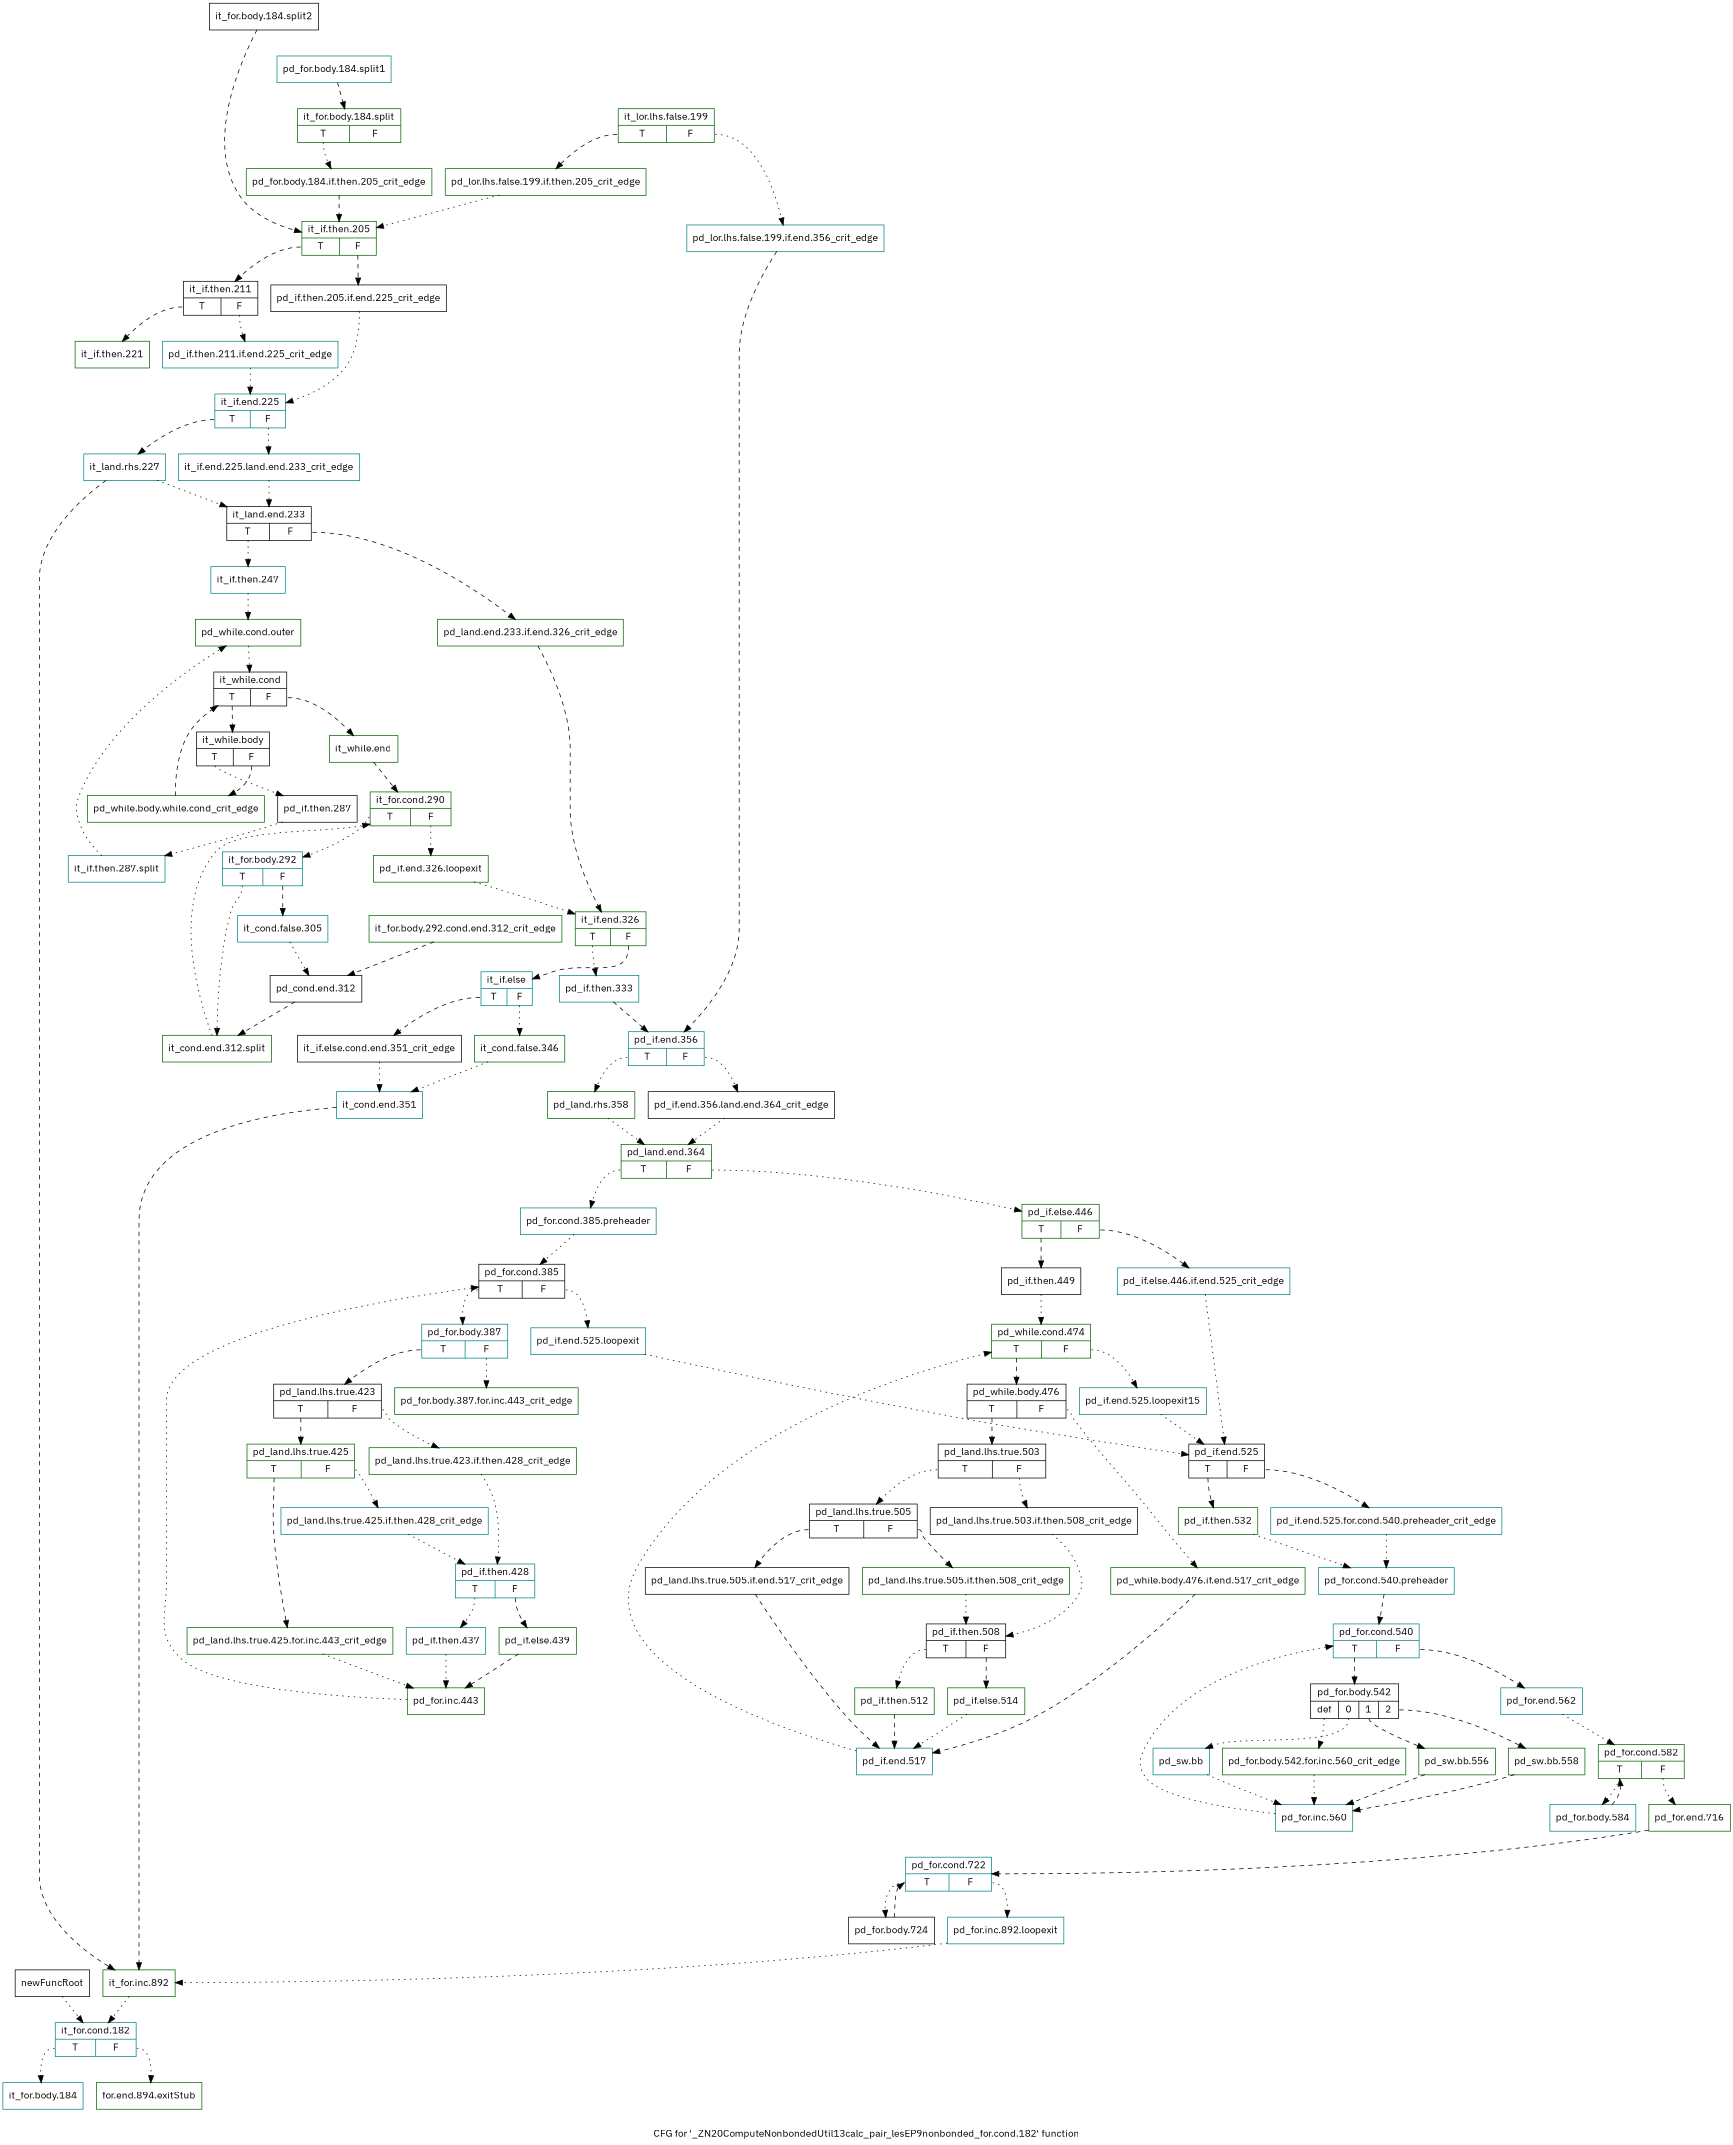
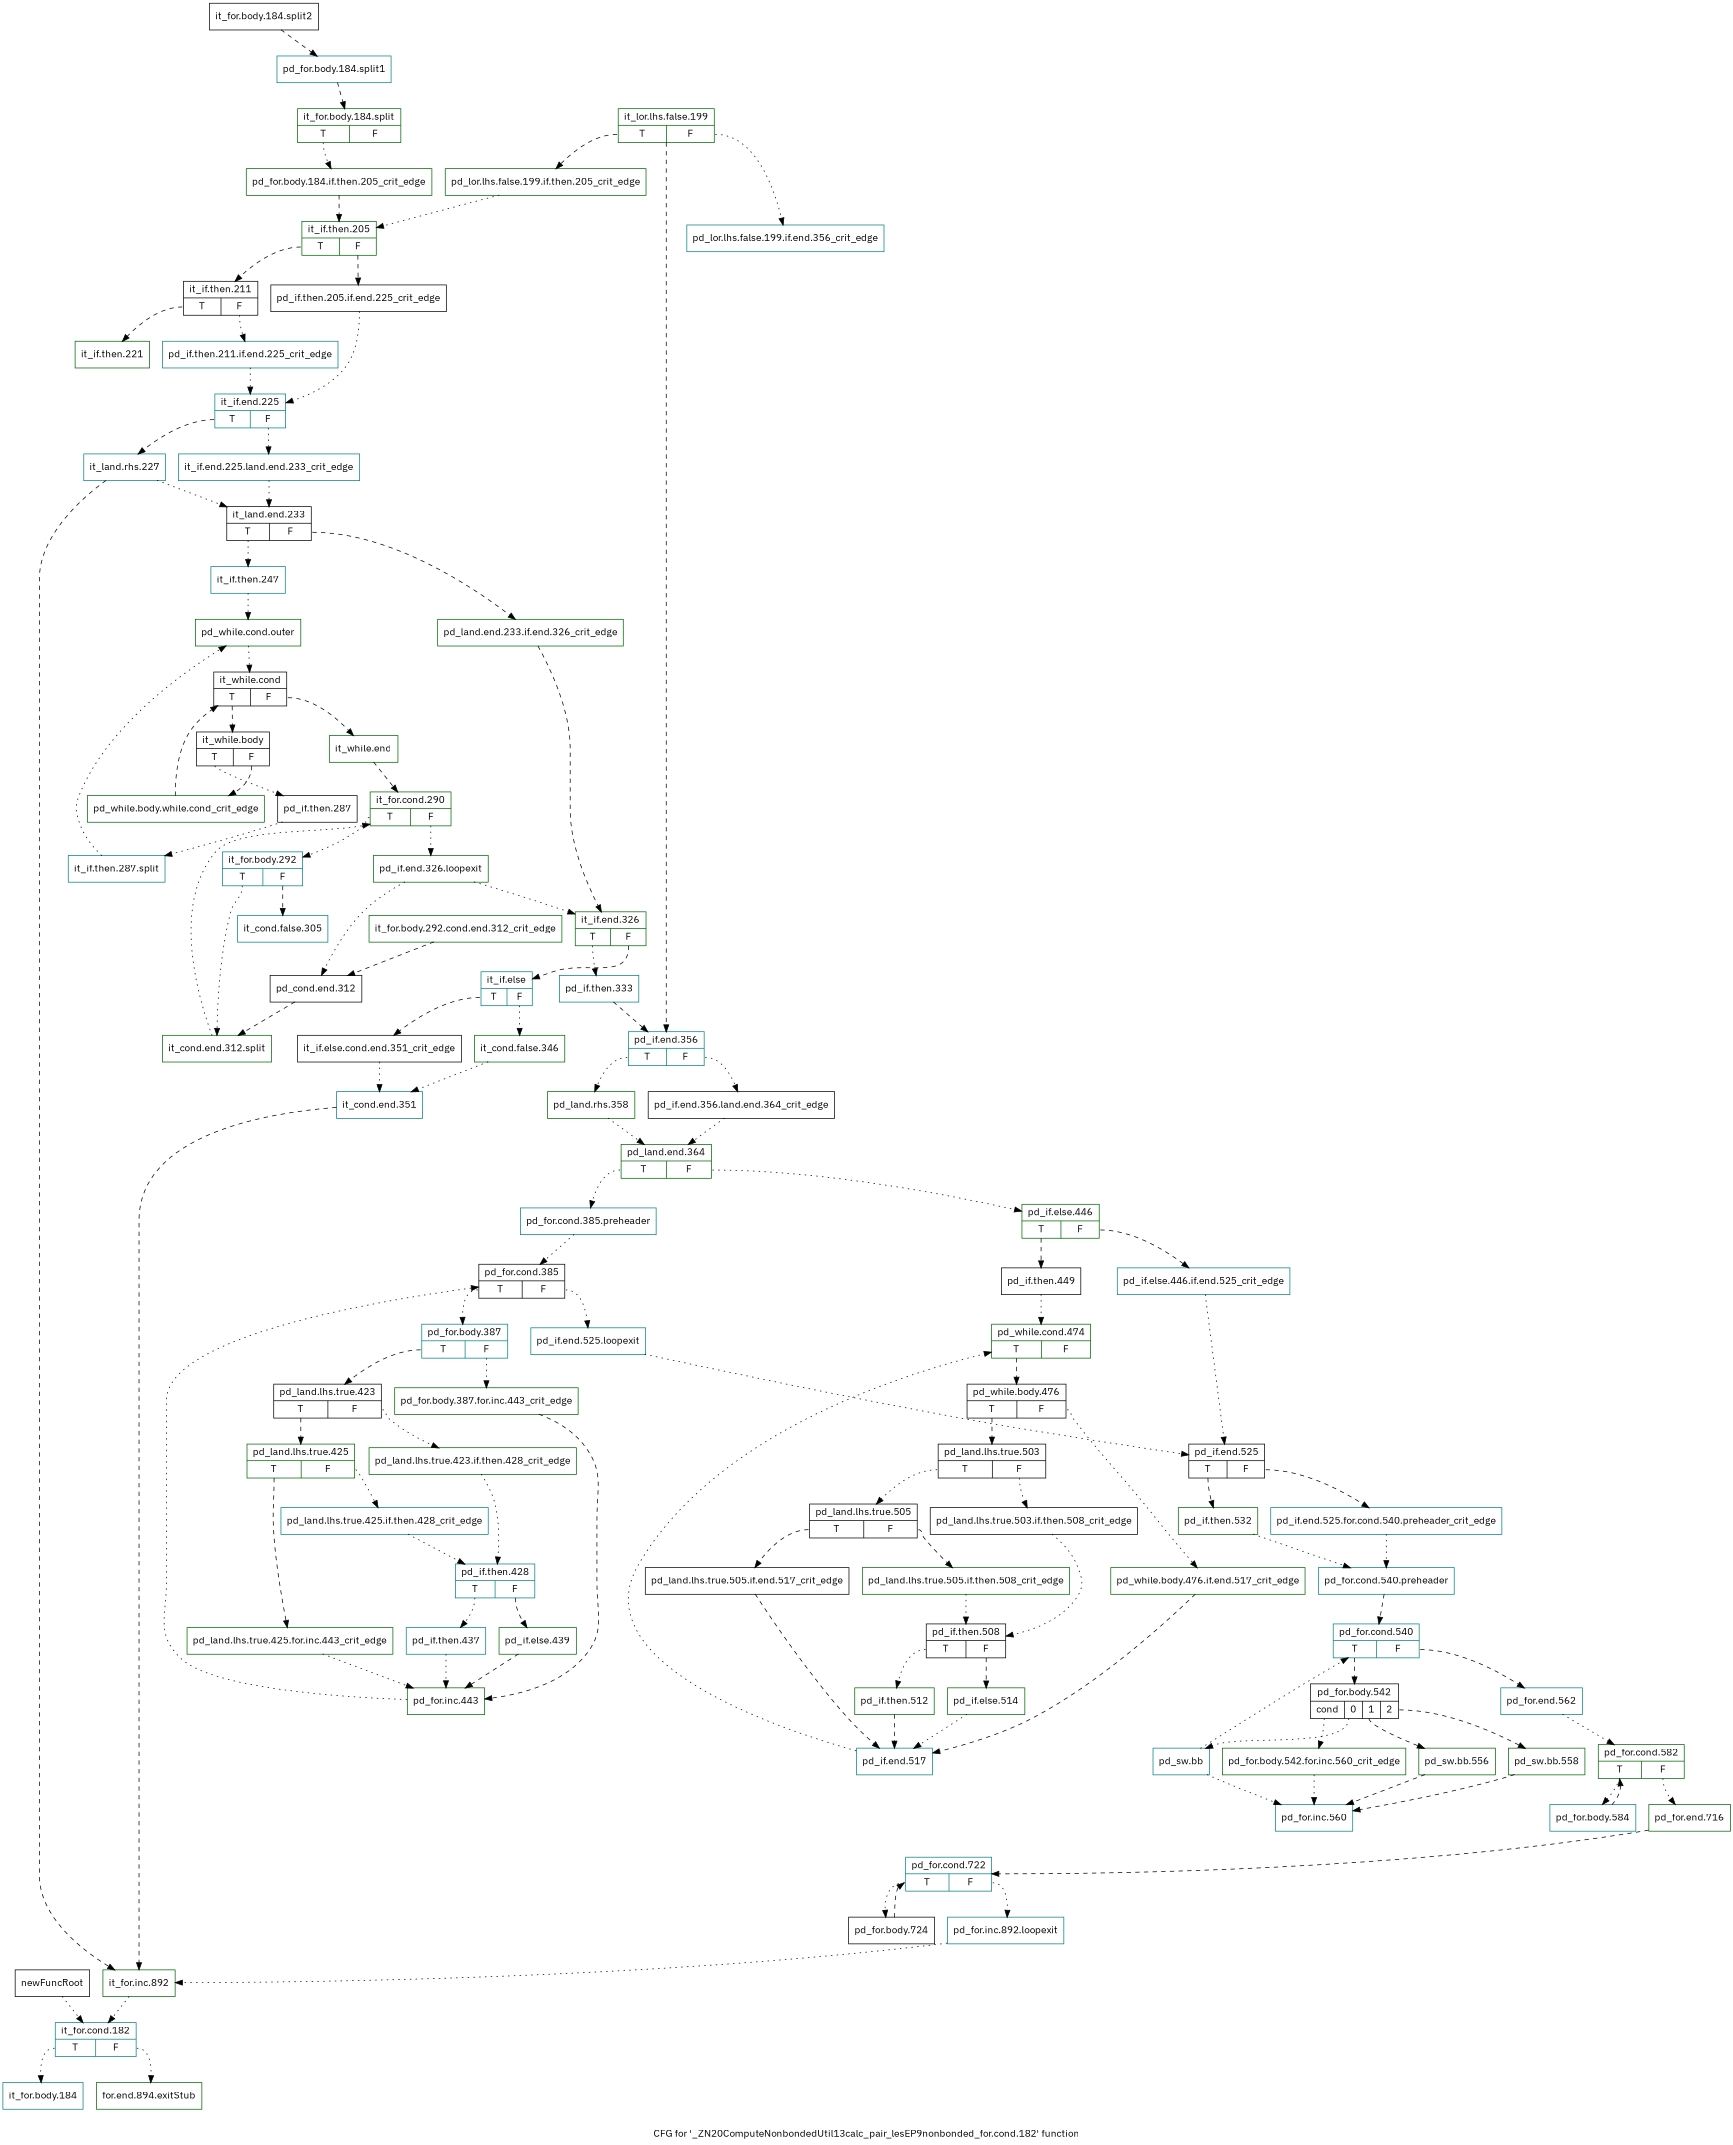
edge "it_for.body.184.split2" -> "it_if.then.205": now "it_for.body.184.split2" -> "pd_for.body.184.split1"
edge "pd_lor.lhs.false.199.if.end.356_crit_edge" -> "pd_if.end.356": now "it_lor.lhs.false.199" -> "pd_if.end.356"
edge "it_cond.false.305" -> "pd_cond.end.312": now "pd_if.end.326.loopexit" -> "pd_cond.end.312"
node "pd_if.end.525.loopexit15": removed
edge "pd_for.body.387.for.inc.443_crit_edge" -> "pd_for.inc.443": added
node "pd_for.body.542": text "def" -> "cond"
edge "pd_for.inc.560" -> "pd_for.cond.540": now "pd_sw.bb" -> "pd_for.cond.540"
